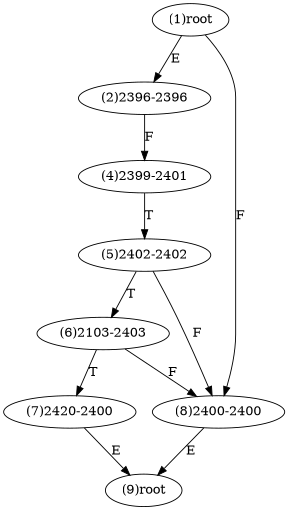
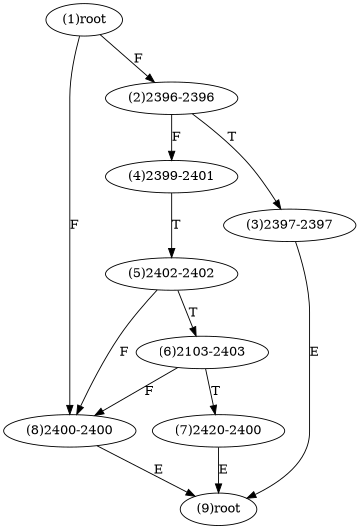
edge "(1)root" -> "(2)2396-2396": label "E" -> "F"
node "(3)2397-2397": added
